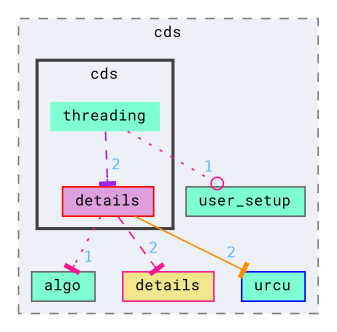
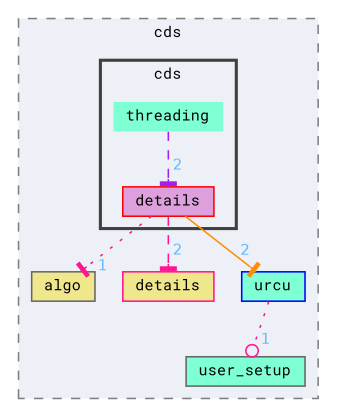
edge "threading" -> "user_setup": now "urcu" -> "user_setup"
node "algo": fillcolor aquamarine -> khaki
